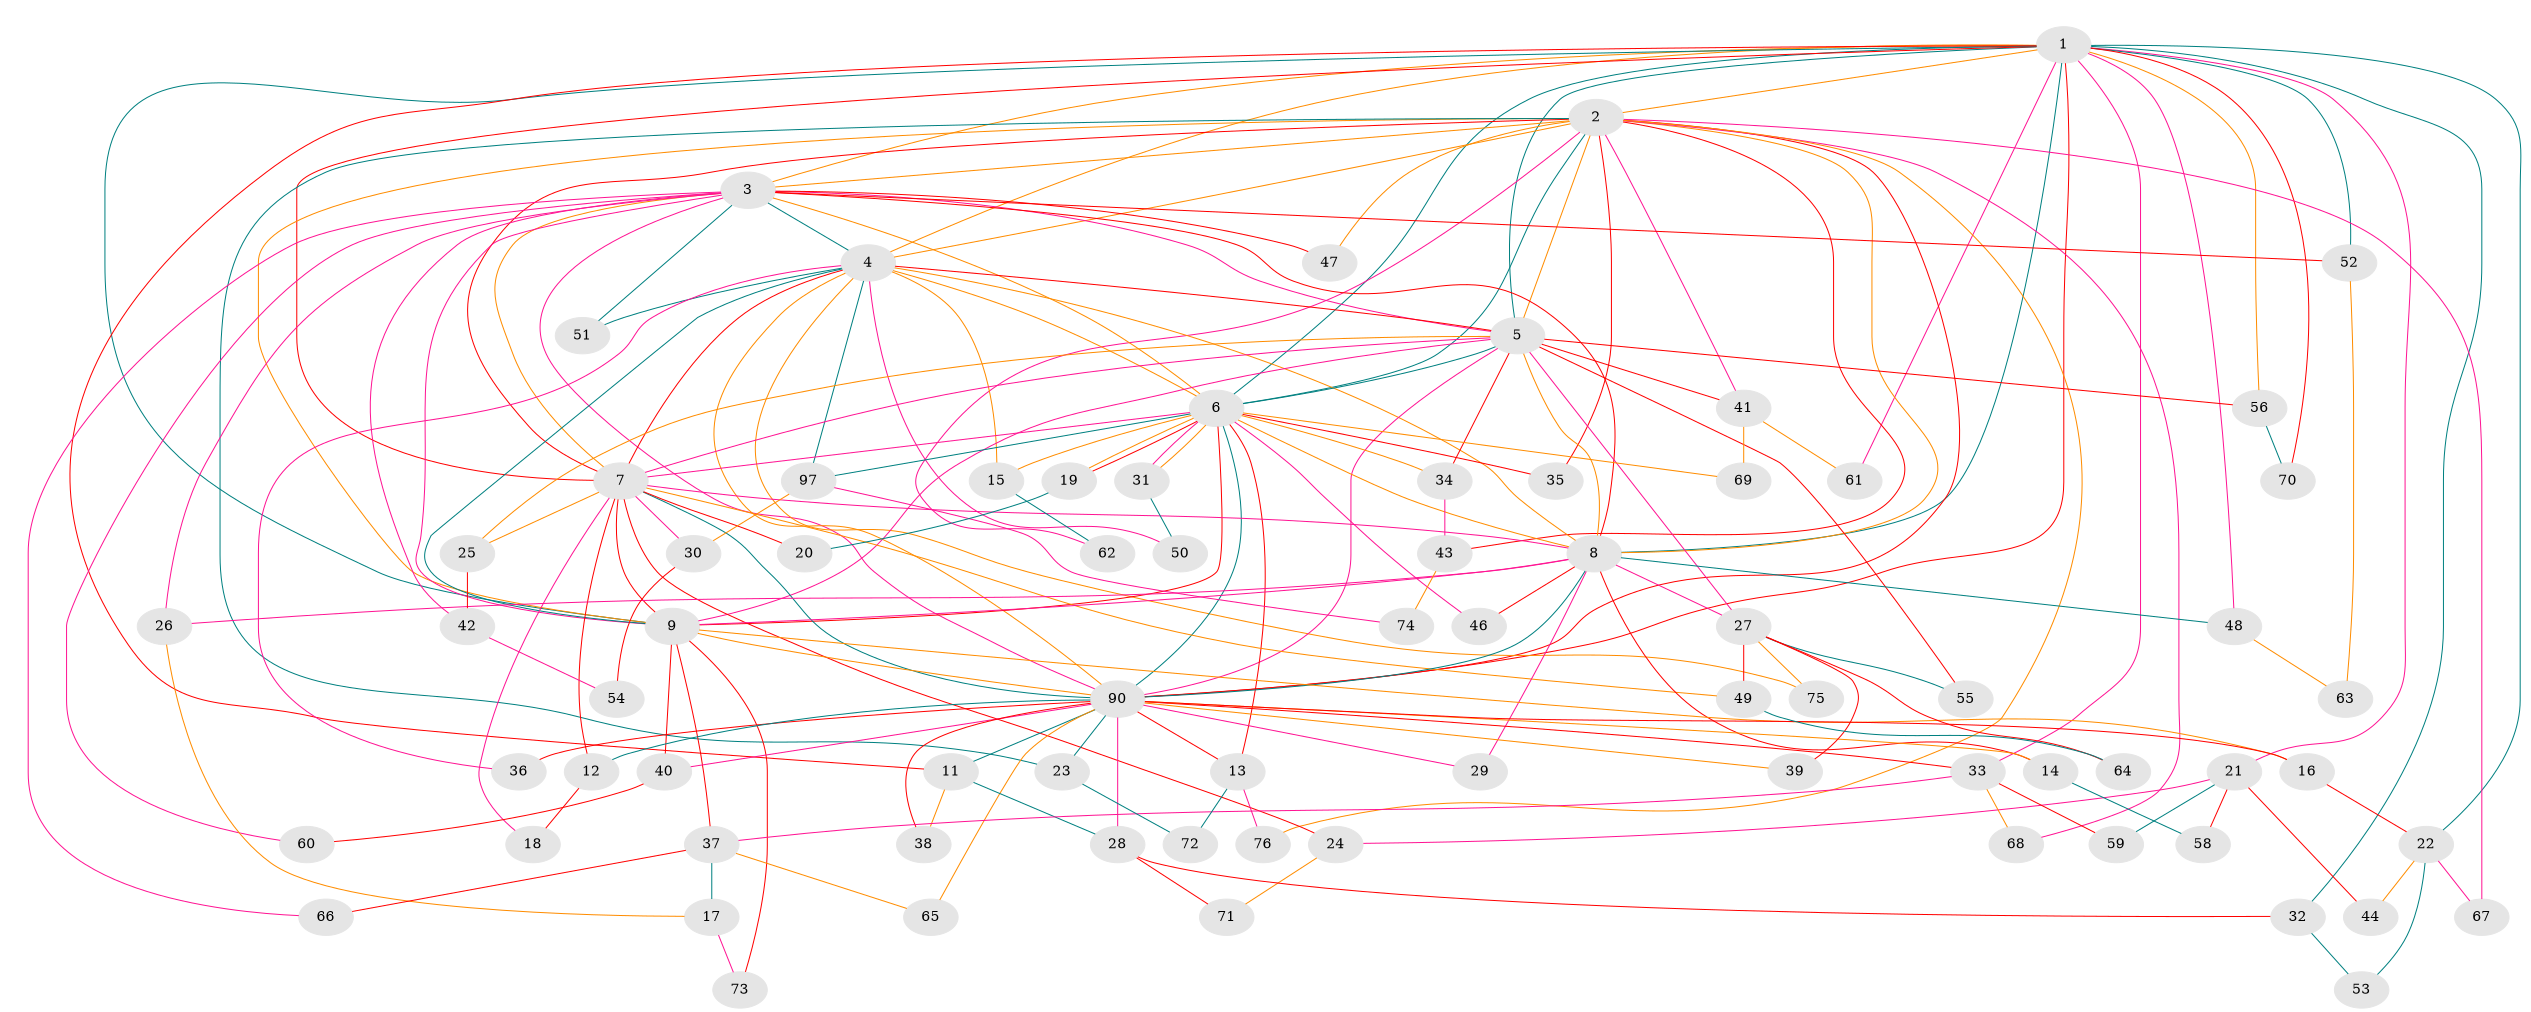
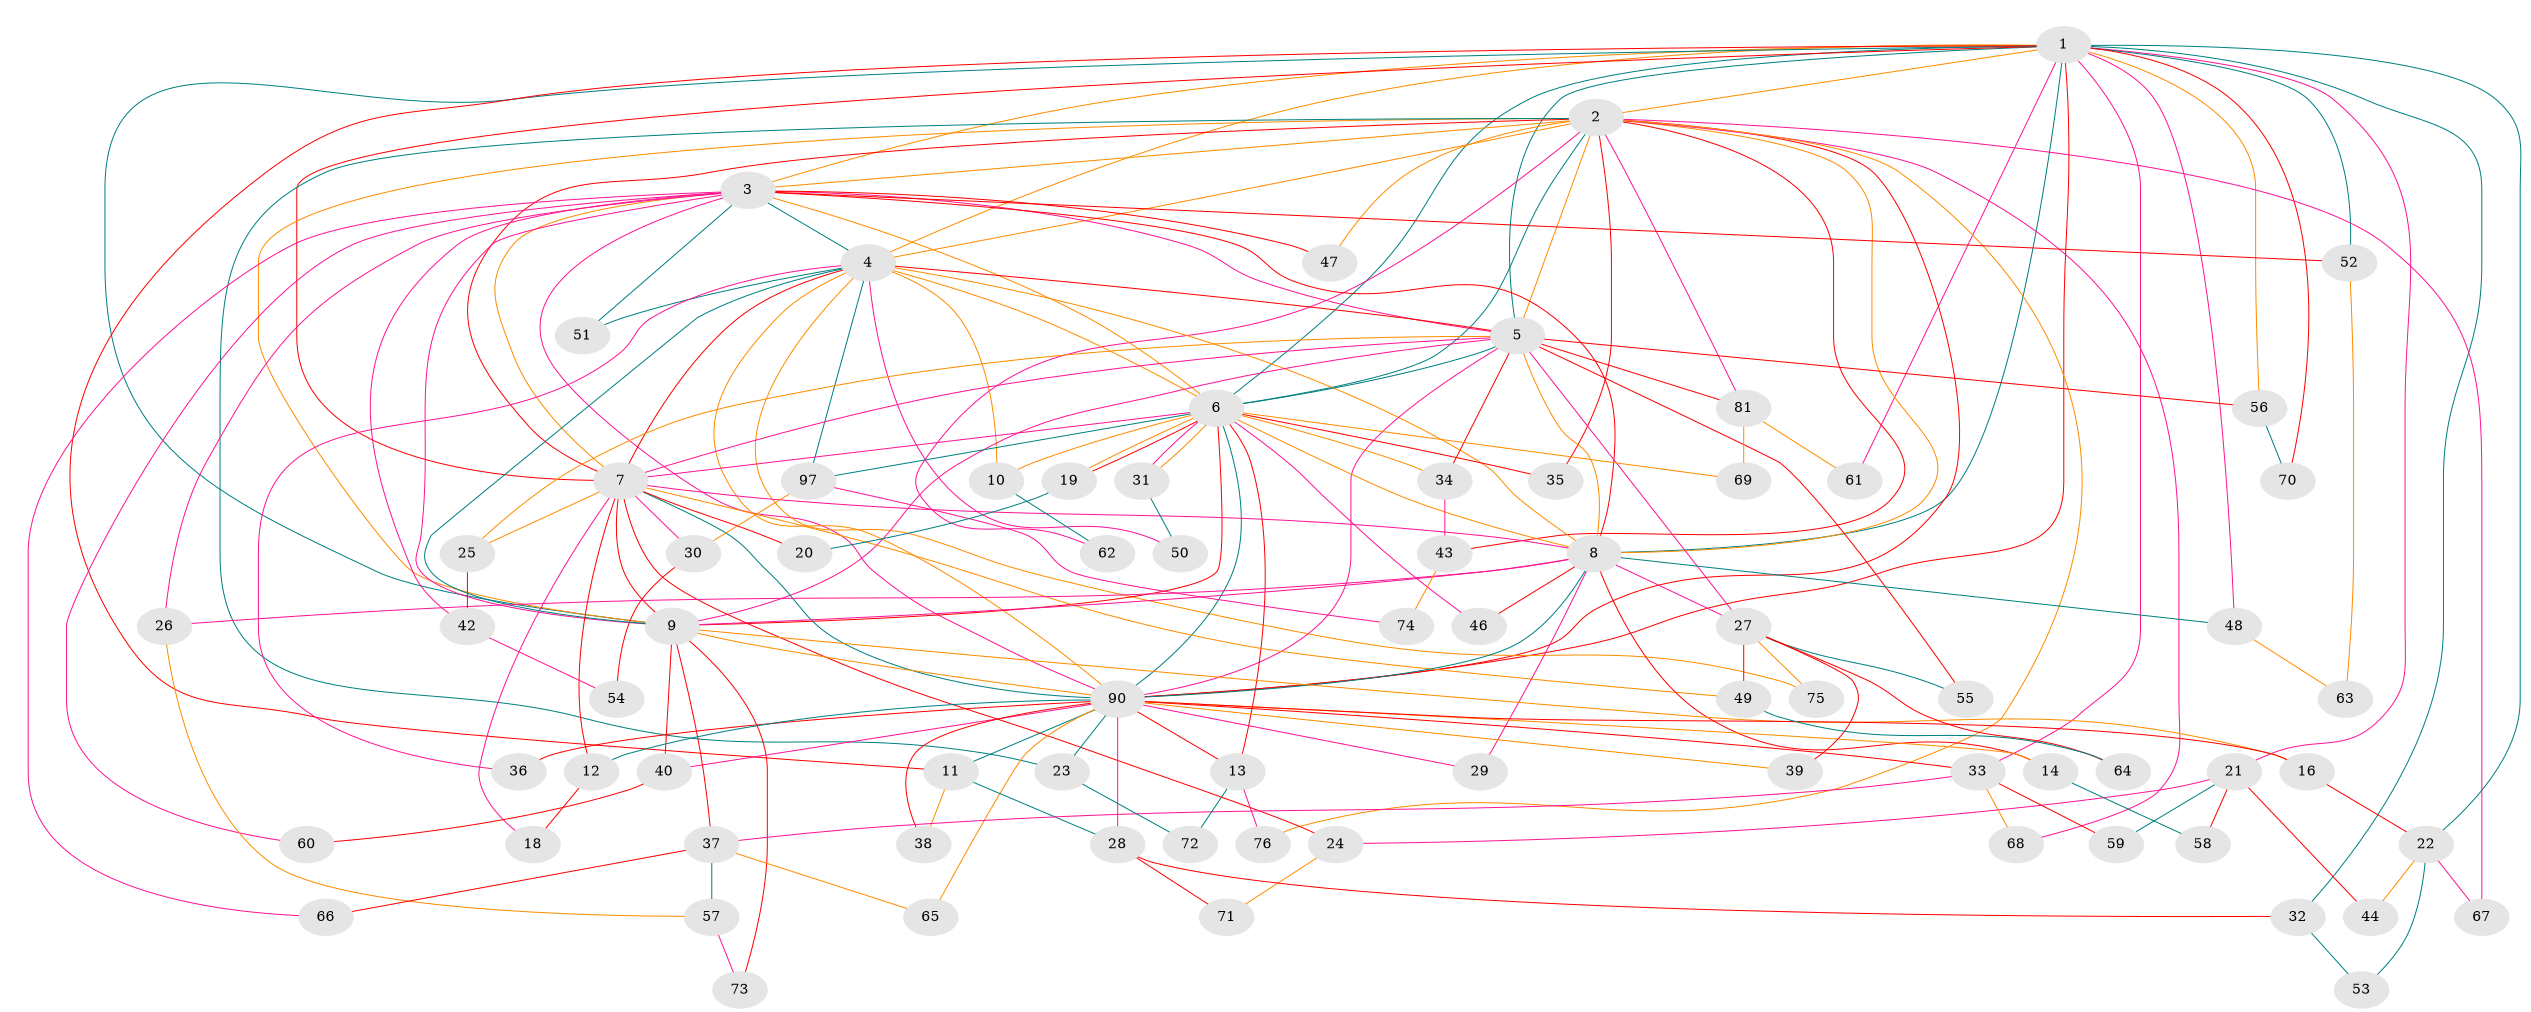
node "41": label "41" -> "81"
node "15": label "15" -> "10"
node "17": label "17" -> "57"
